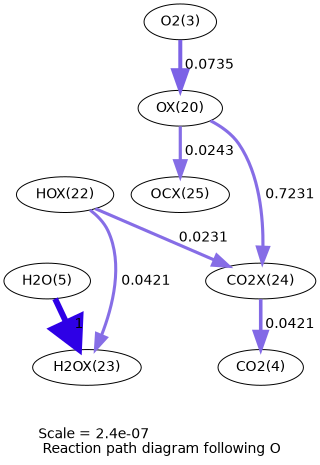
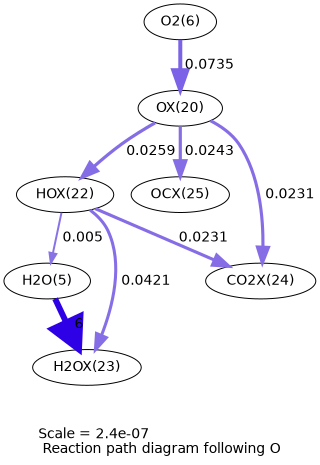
node "O2(3)": label "O2(3)" -> "O2(6)"
edge "OX(20)" -> "HOX(22)": added, label "0.0259"
edge "OX(20)" -> "CO2X(24)": label " 0.7231" -> " 0.0231"
edge "HOX(22)" -> "H2O(5)": added, label "0.005"
edge "H2O(5)" -> "H2OX(23)": label " 1" -> " 6"
node "CO2(4)": removed
